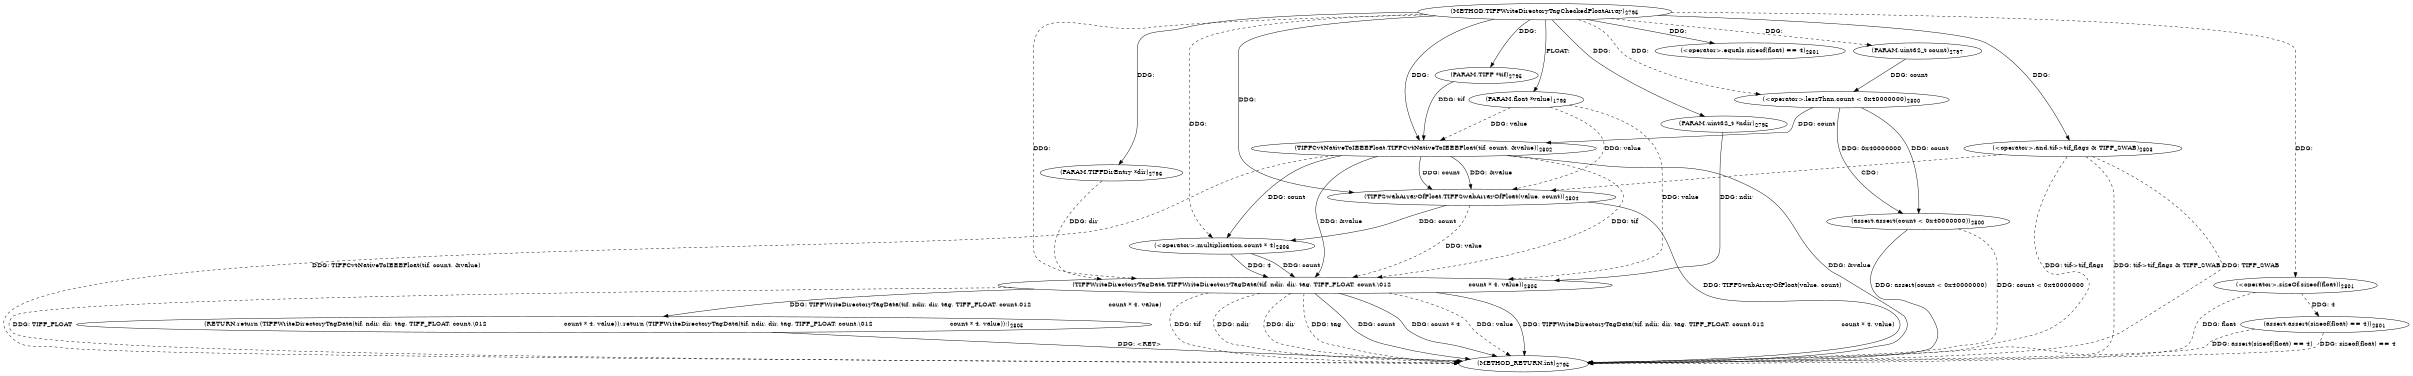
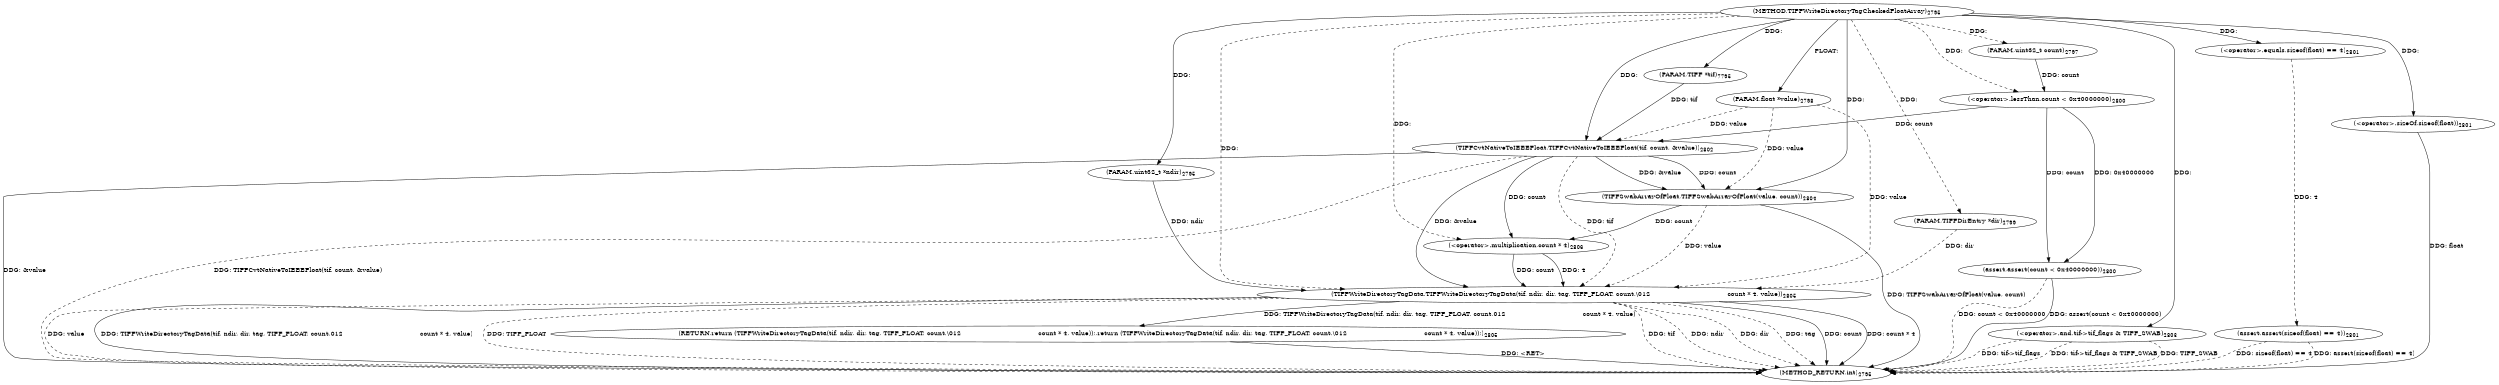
edge "(METHOD,TIFFWriteDirectoryTagCheckedFloatArray)" -> "(<operator>.sizeOf,sizeof(float))": style dashed -> solid
edge "(METHOD,TIFFWriteDirectoryTagCheckedFloatArray)" -> "(PARAM,TIFFDirEntry *dir)": style solid -> dashed
node "(PARAM,TIFF *tif)": text "2795" -> "7795"
node "(PARAM,float *value)": text "1798" -> "2798"
node "(PARAM,TIFFDirEntry *dir)": text "2796" -> "2799"
edge "(<operator>.and,tif->tif_flags & TIFF_SWAB)" -> "(TIFFSwabArrayOfFloat,TIFFSwabArrayOfFloat(value, count))": removed, label "CDG:"
edge "(<operator>.sizeOf,sizeof(float))" -> "(assert,assert(sizeof(float) == 4))": now "(<operator>.equals,sizeof(float) == 4)" -> "(assert,assert(sizeof(float) == 4))"
edge "(<operator>.sizeOf,sizeof(float))" -> "(METHOD_RETURN,int)": style dashed -> solid
